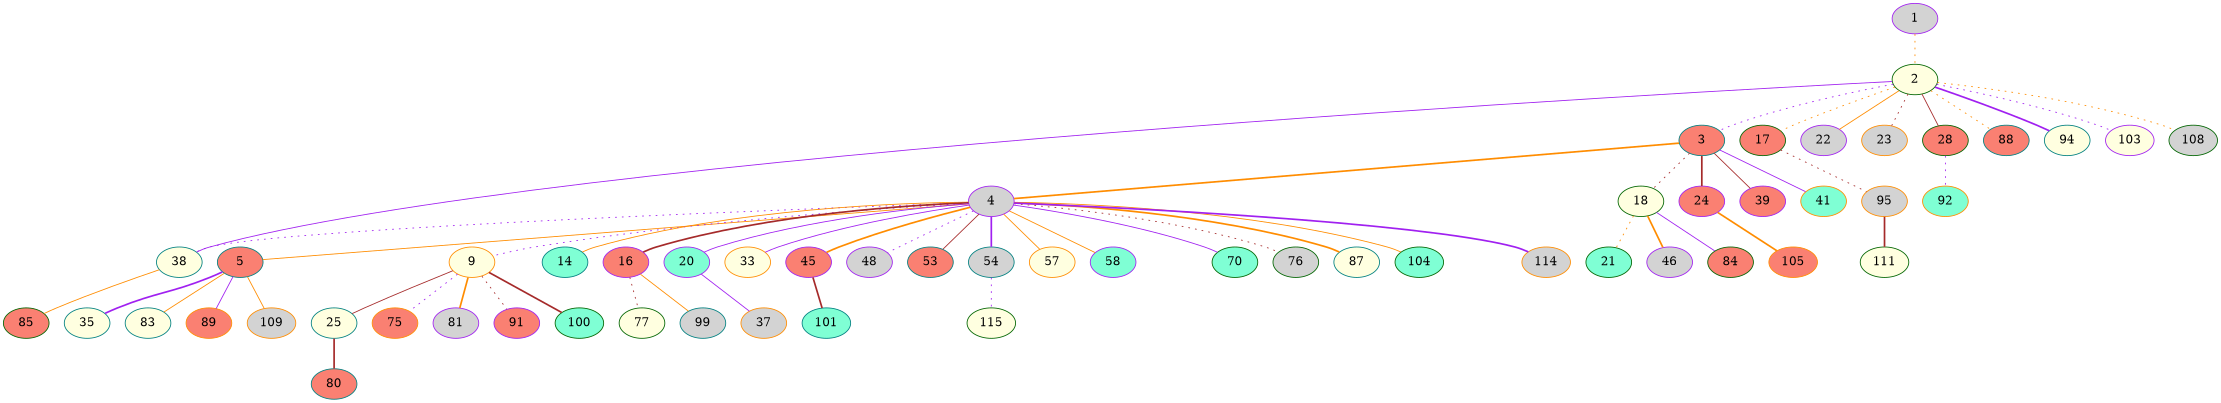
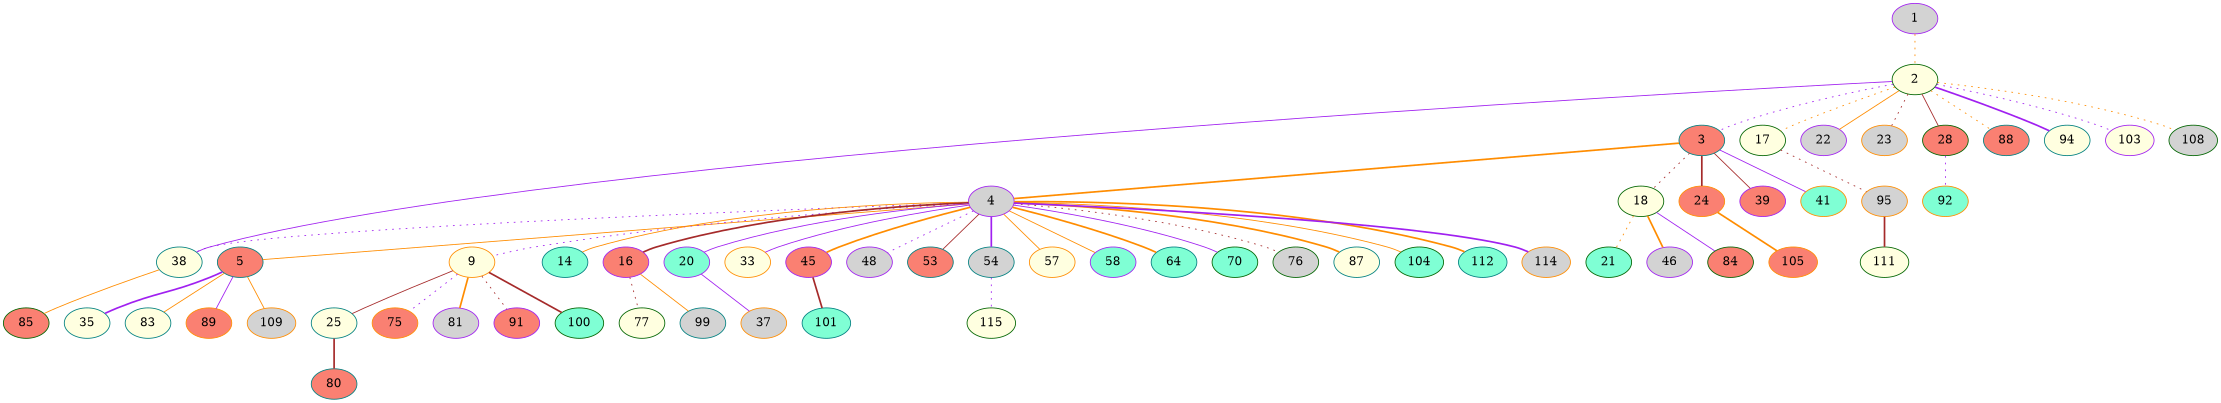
node "17": fillcolor salmon -> lightyellow
node "24": color purple -> darkorange
node "64": added
node "112": added
